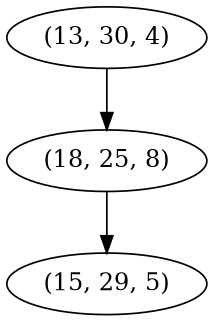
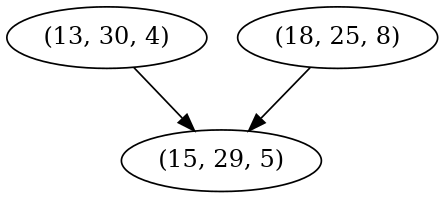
edge "(13, 30, 4)" -> "(18, 25, 8)": now "(13, 30, 4)" -> "(15, 29, 5)"
